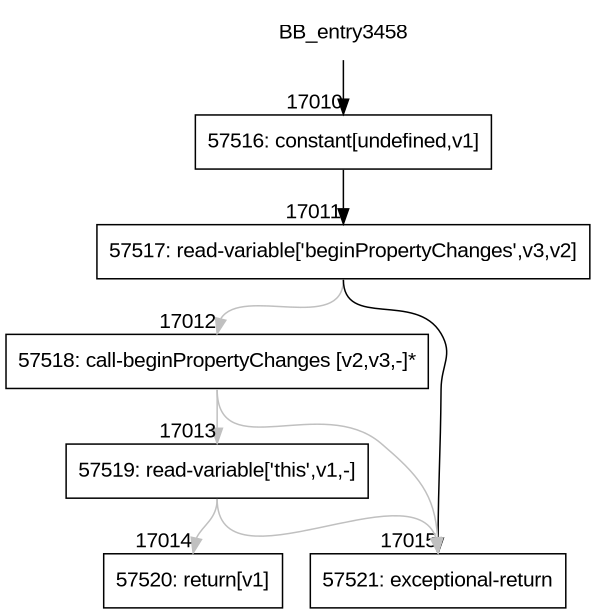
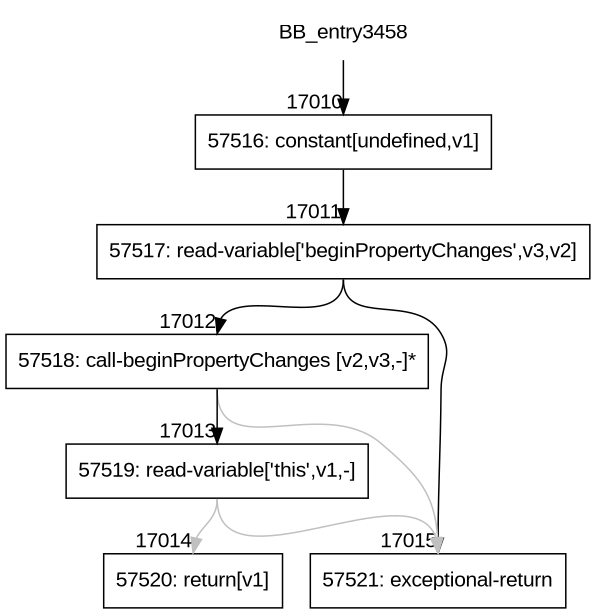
edge "57517: read-variable['beginPropertyChanges',v3,v2]" -> "57518: call-beginPropertyChanges [v2,v3,-]*": color gray -> black
edge "57518: call-beginPropertyChanges [v2,v3,-]*" -> "57519: read-variable['this',v1,-]": color gray -> black
